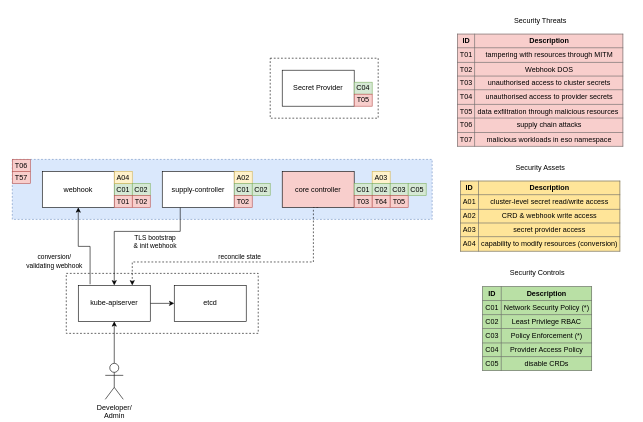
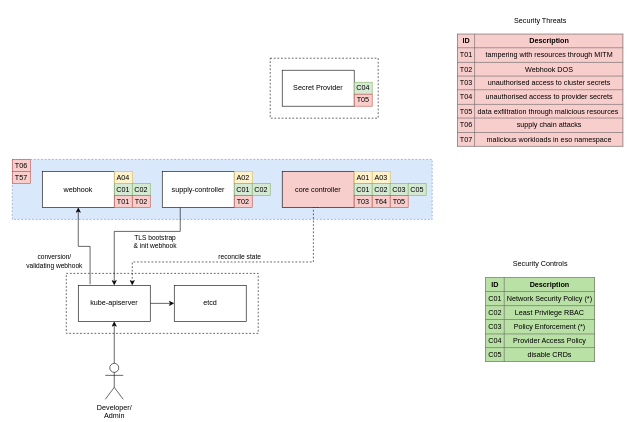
node "A01": added
node "Security Assets ID Description A01 cluster-level secret read/write access A02 CRD & webhook write access A03 secret provider access A04 capability to modify resources (conversion)": removed
node "Security Controls ID Description C01 Network Security Policy (*) C02 Least Privilege RBAC C03 Policy Enforcement (*) C04 Provider Access Policy C05 disable CRDs": moved (537, 324) -> (540, 315)
